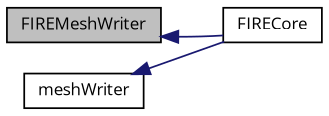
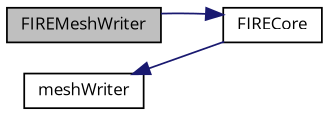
edge "FIRECore" -> "FIREMeshWriter": reversed
